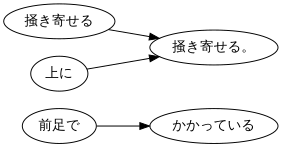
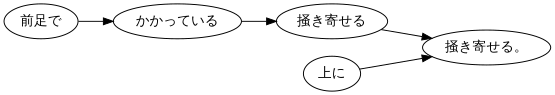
edge "かかっている" -> "掻き寄せる": added
